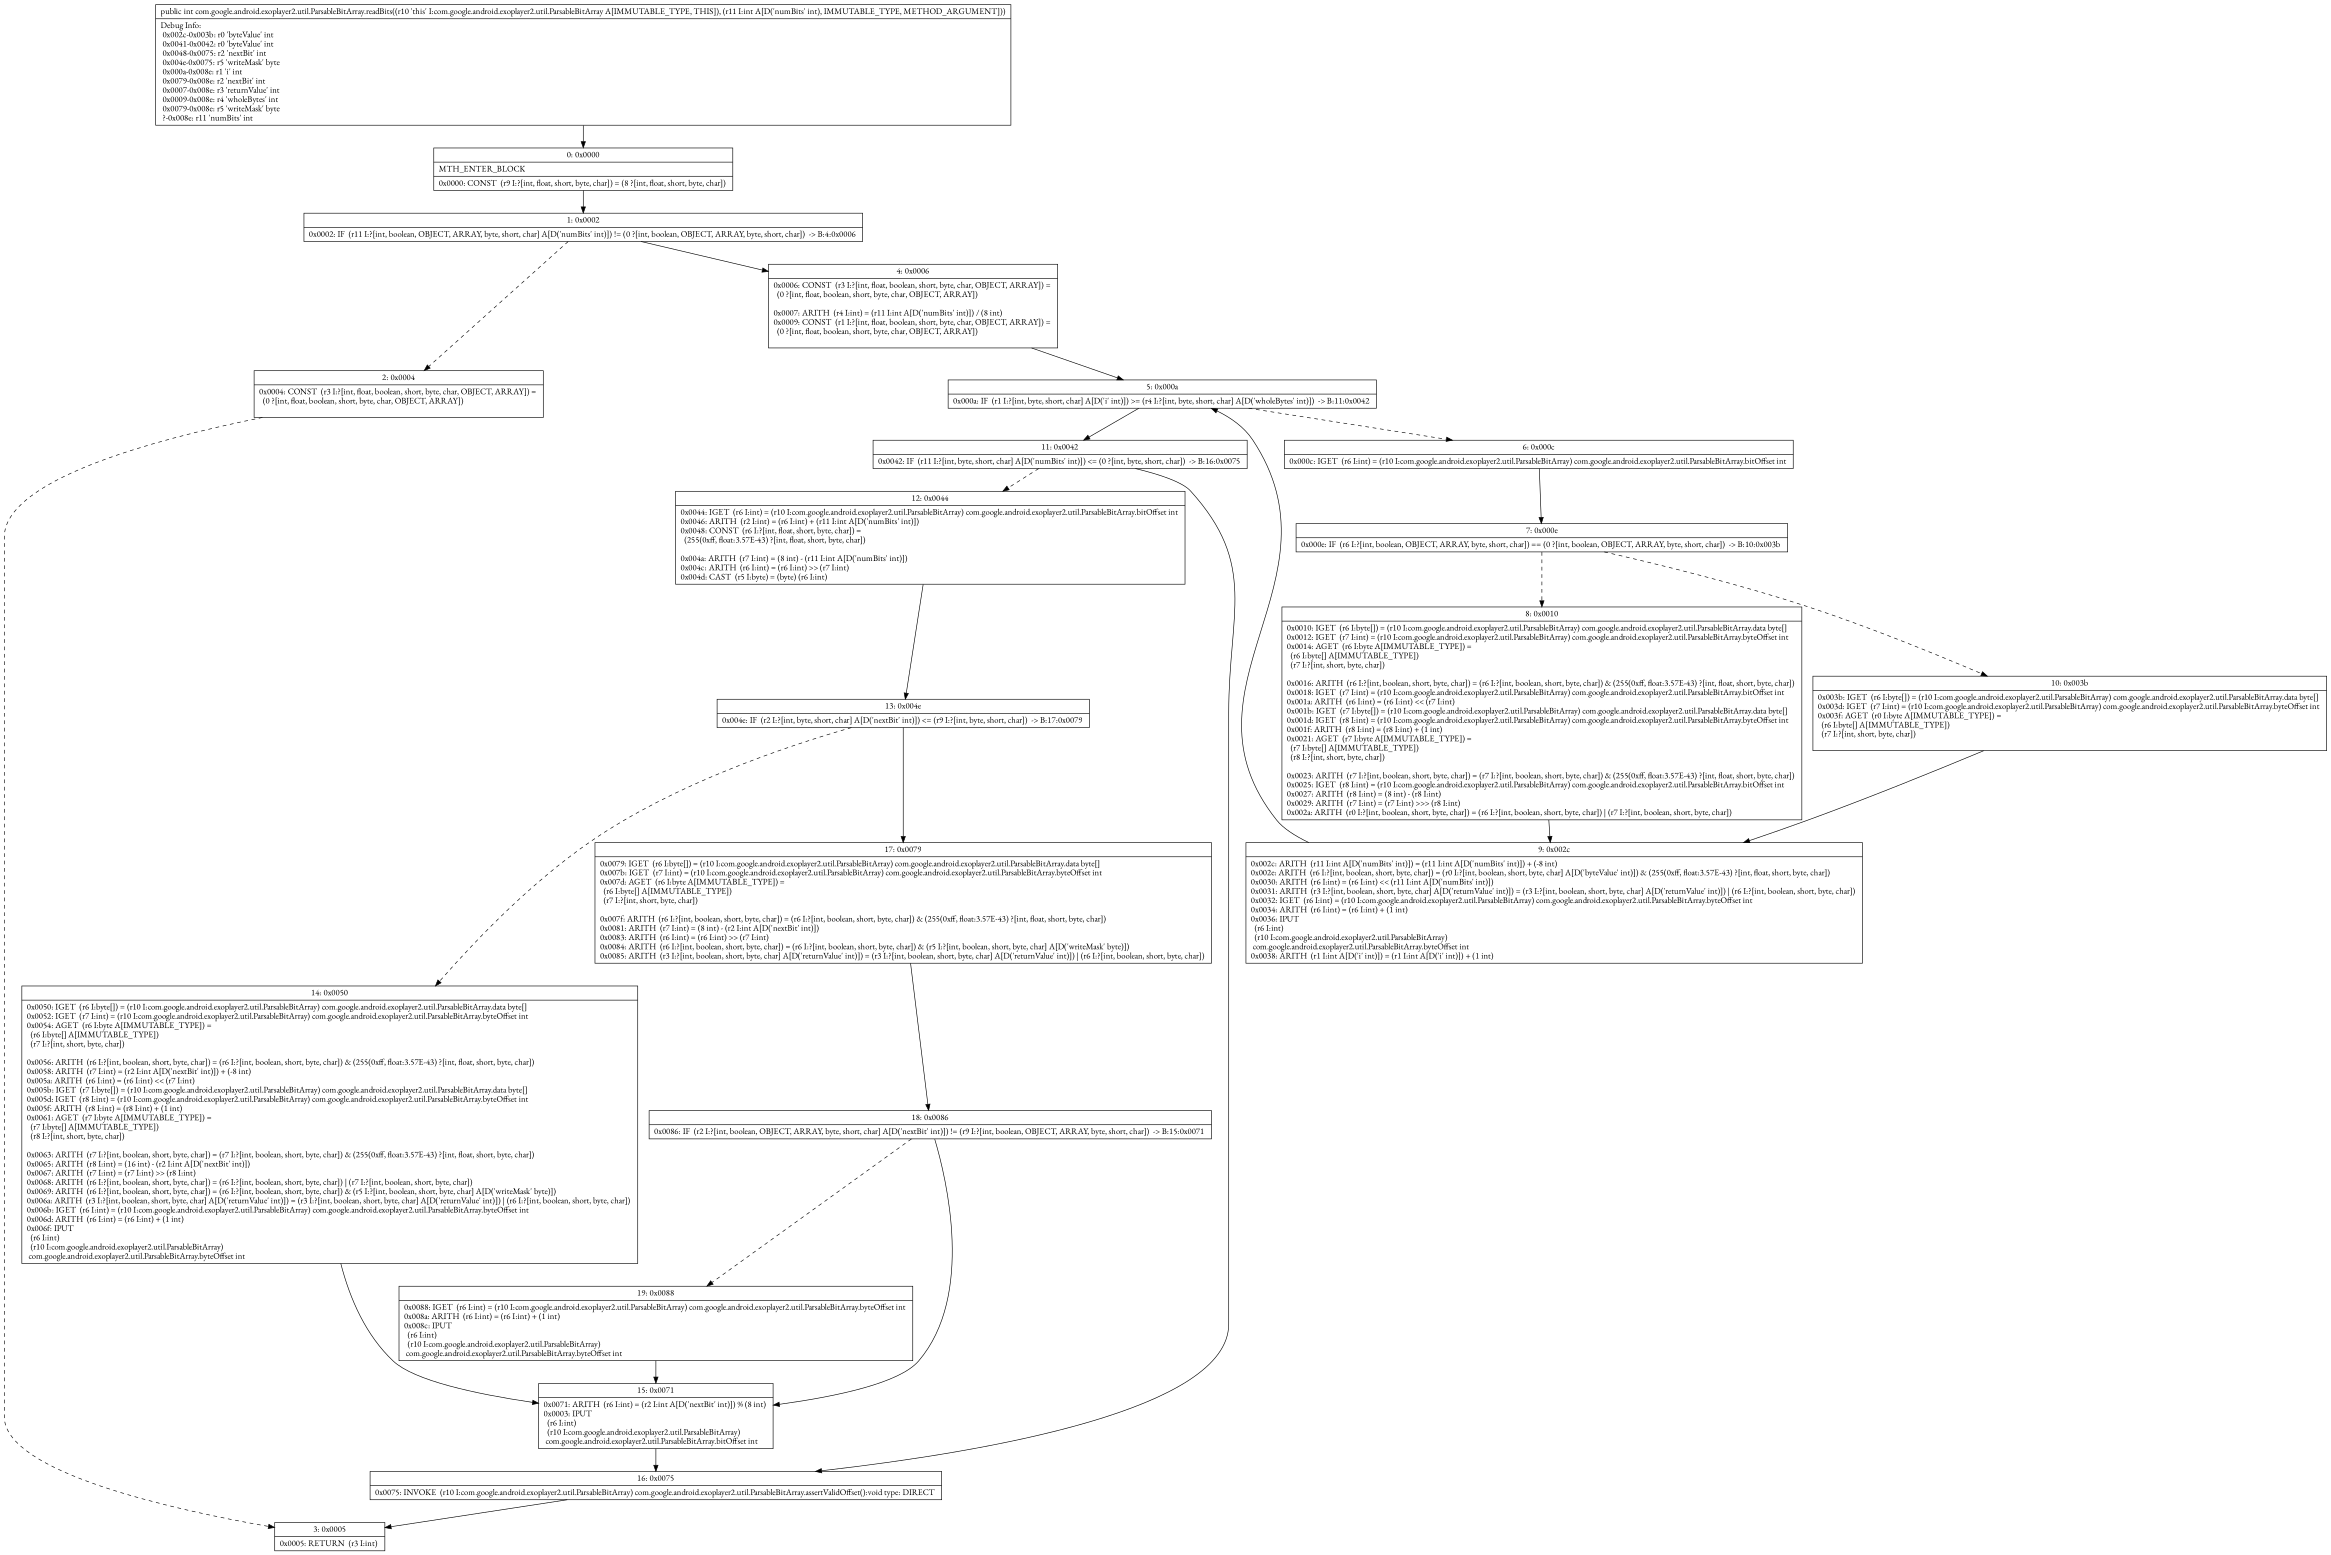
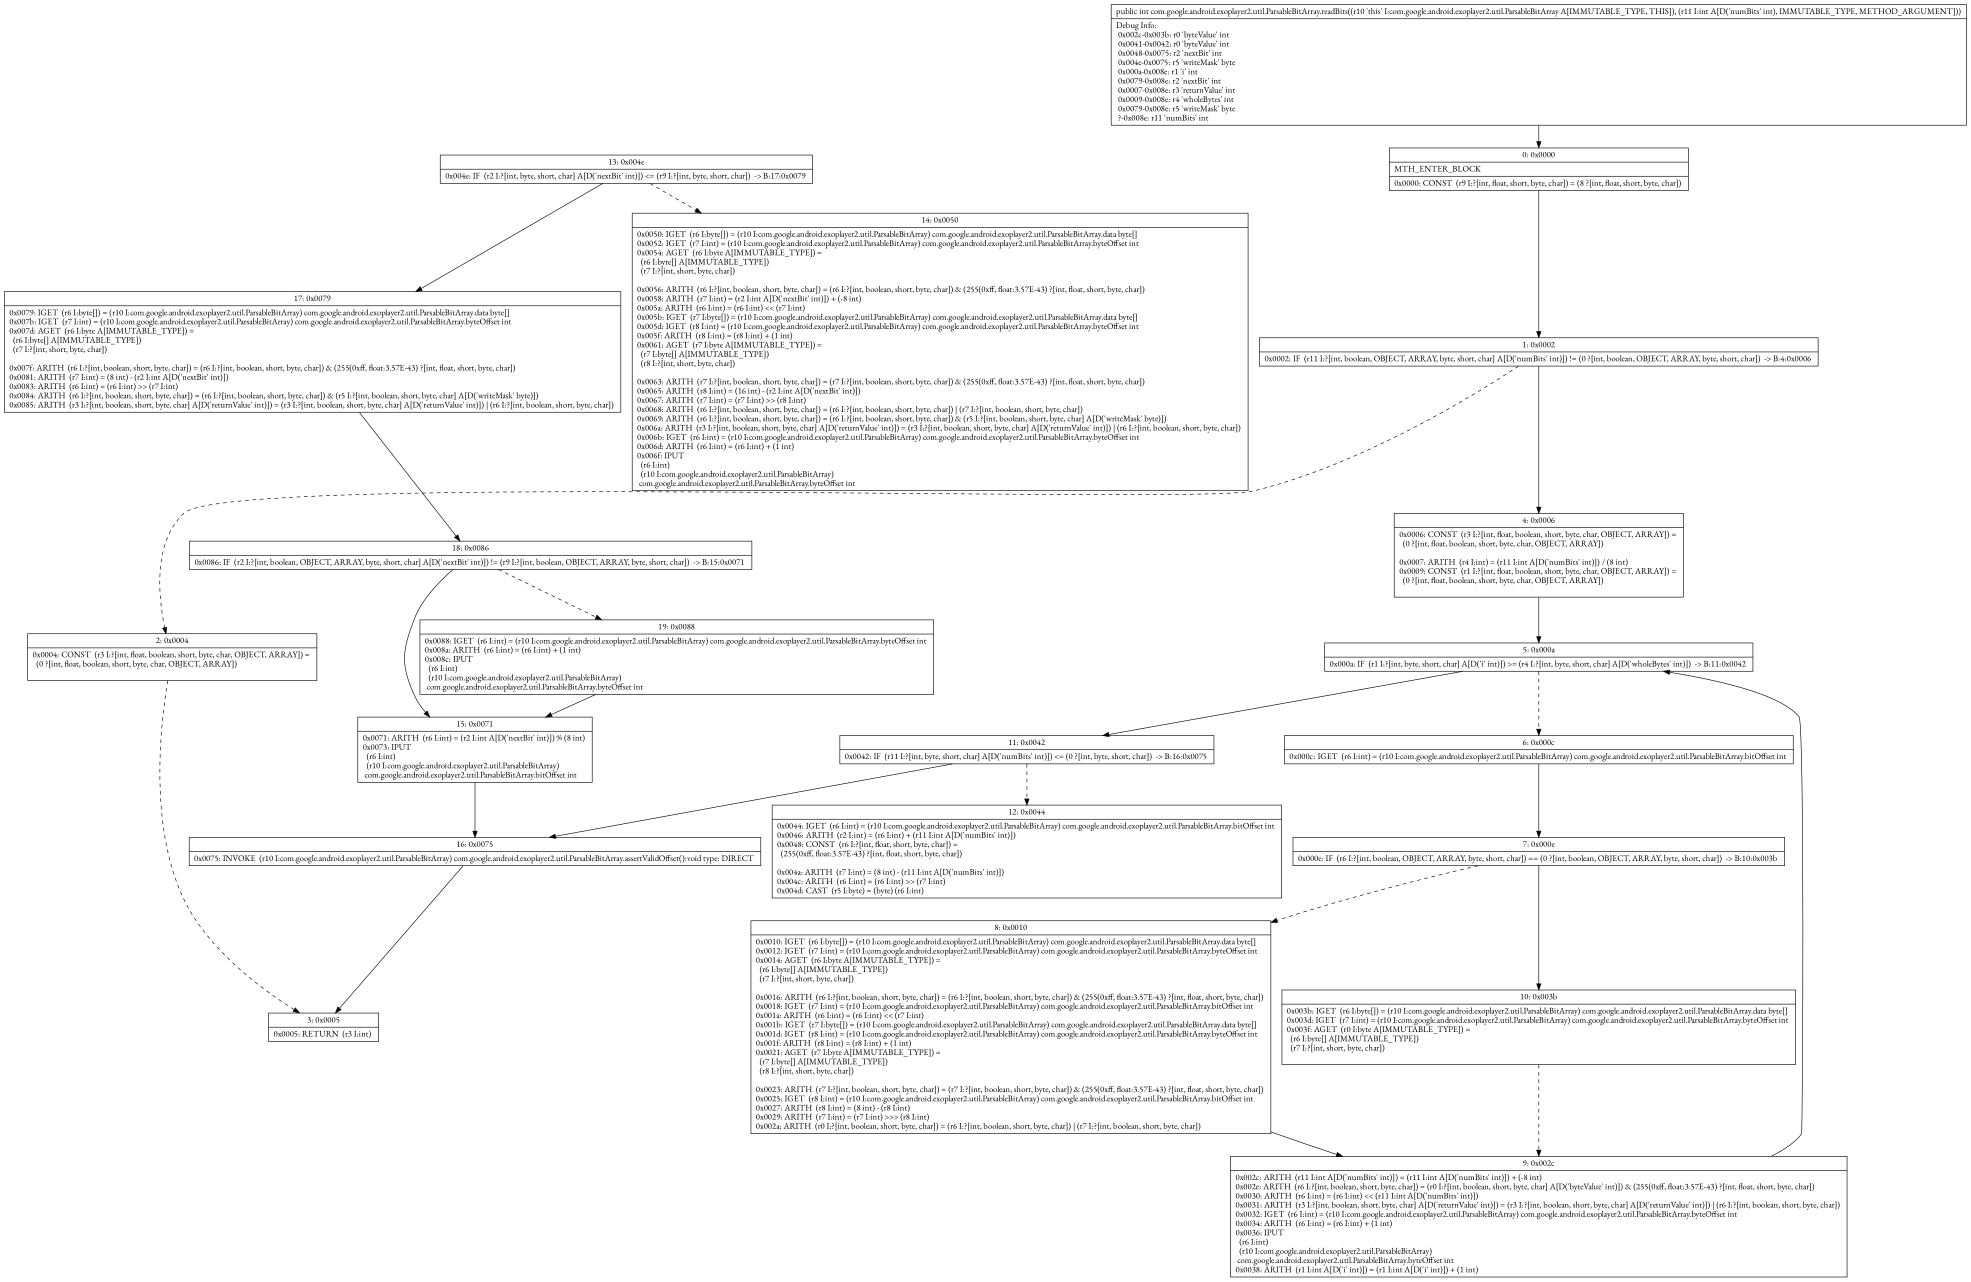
edge "7: 0x000e" -> "10: 0x003b": style dashed -> solid
edge "12: 0x0044" -> "13: 0x004e": removed
edge "10: 0x003b" -> "9: 0x002c": style solid -> dashed
edge "14: 0x0050" -> "15: 0x0071": removed
node "15: 0x0071": text "0x0003: IPUT" -> "0x0073: IPUT"
